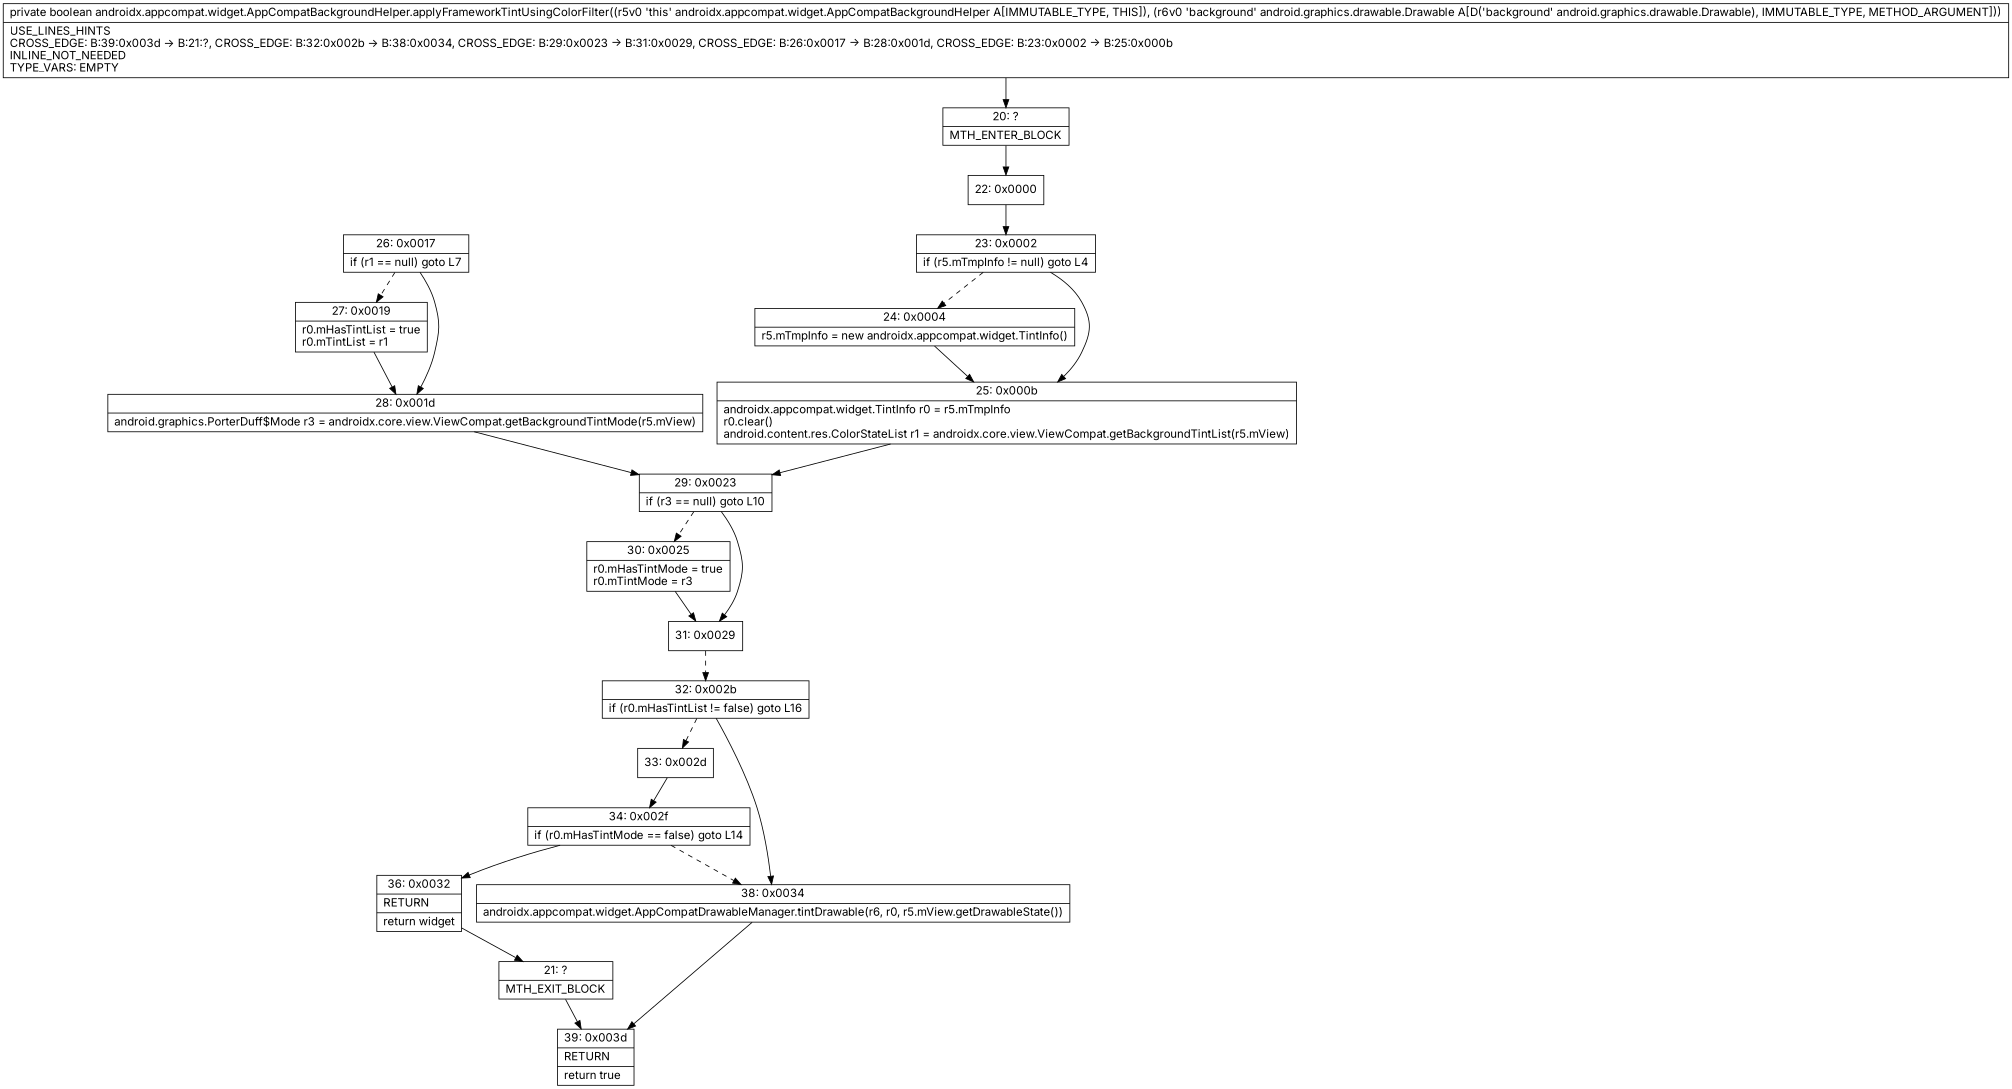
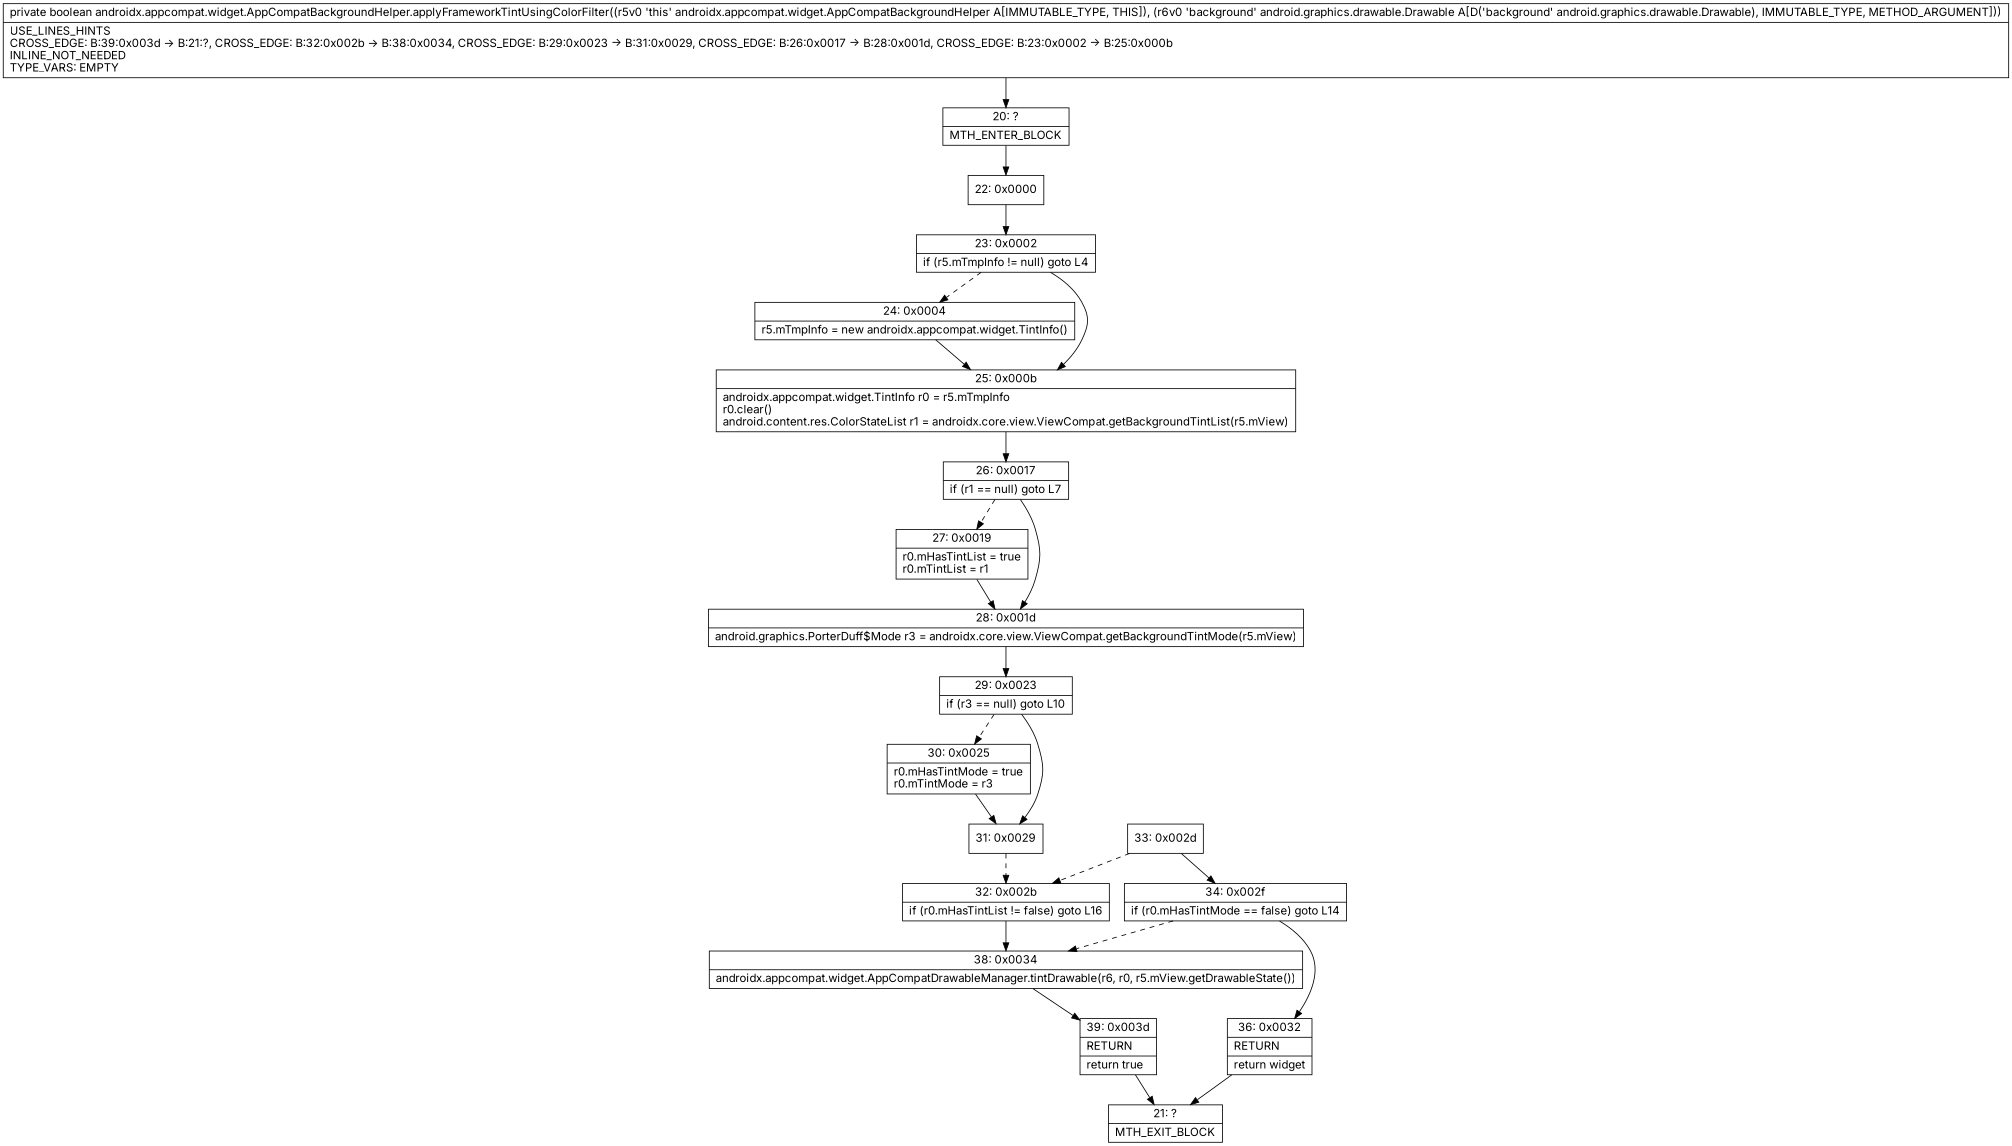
edge "25: 0x000b" -> "29: 0x0023": now "25: 0x000b" -> "26: 0x0017"
edge "32: 0x002b" -> "33: 0x002d": reversed
edge "21: ?" -> "39: 0x003d": reversed
